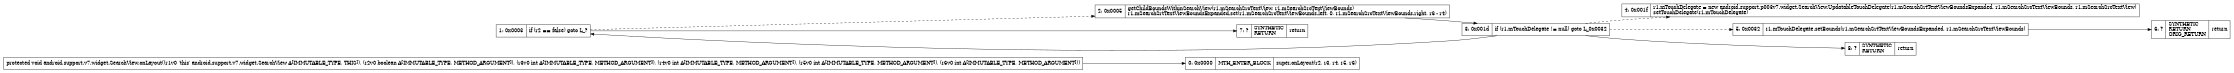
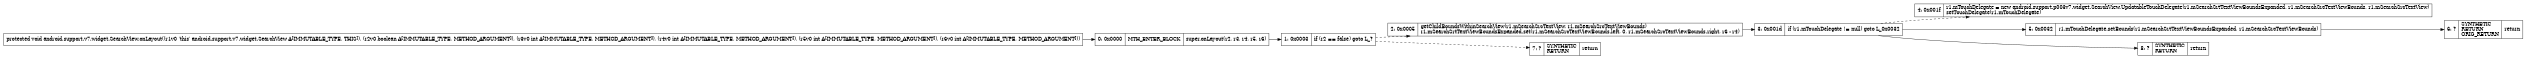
edge "3: 0x001d" -> "5: 0x0032": style dashed -> solid
edge "1: 0x0003" -> "7: ?": style solid -> dashed
edge "3: 0x001d" -> "1: 0x0003": now "0: 0x0000" -> "1: 0x0003"
